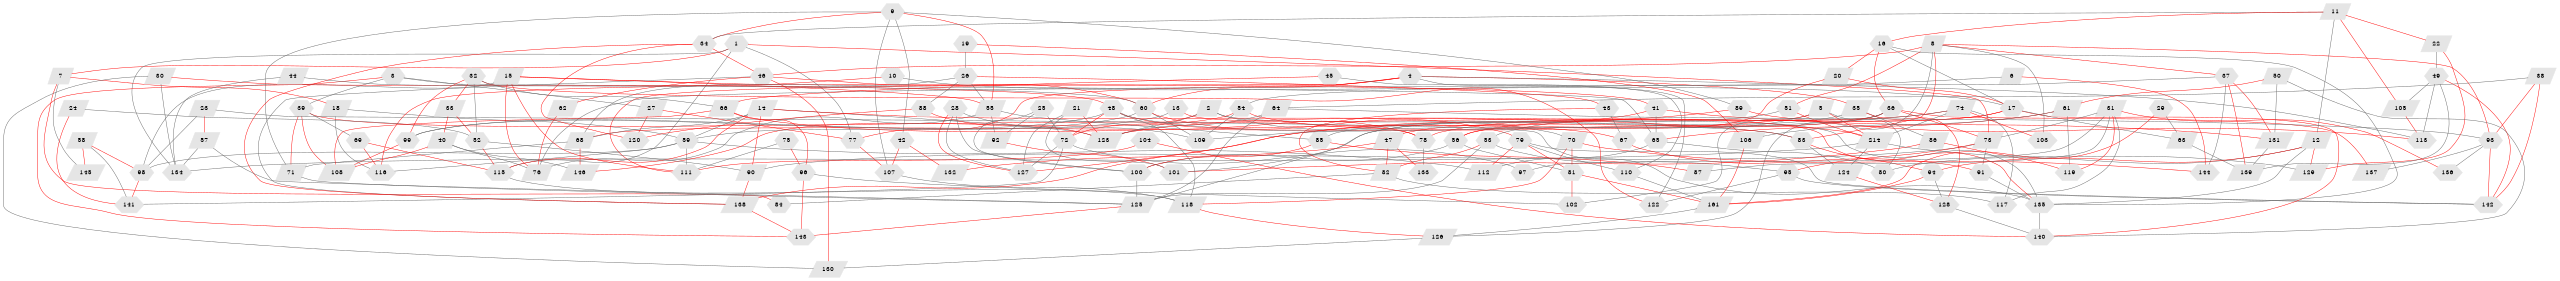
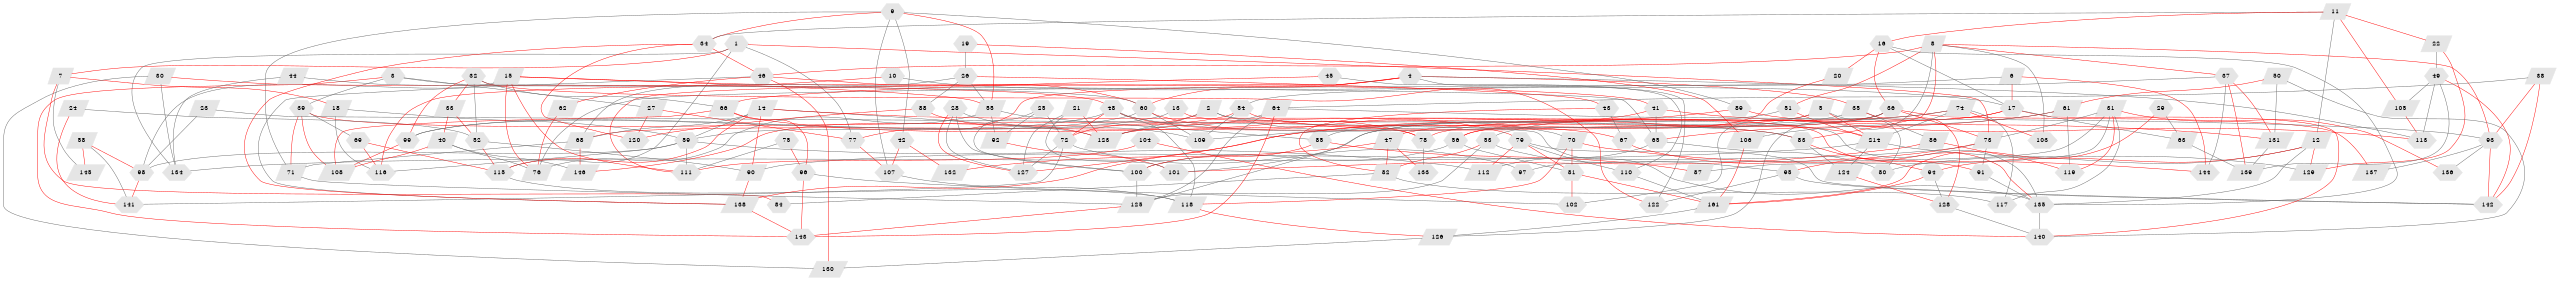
edge "20" -- "17": now "6" -- "17"
node "57": removed
edge "64" -- "143": added
